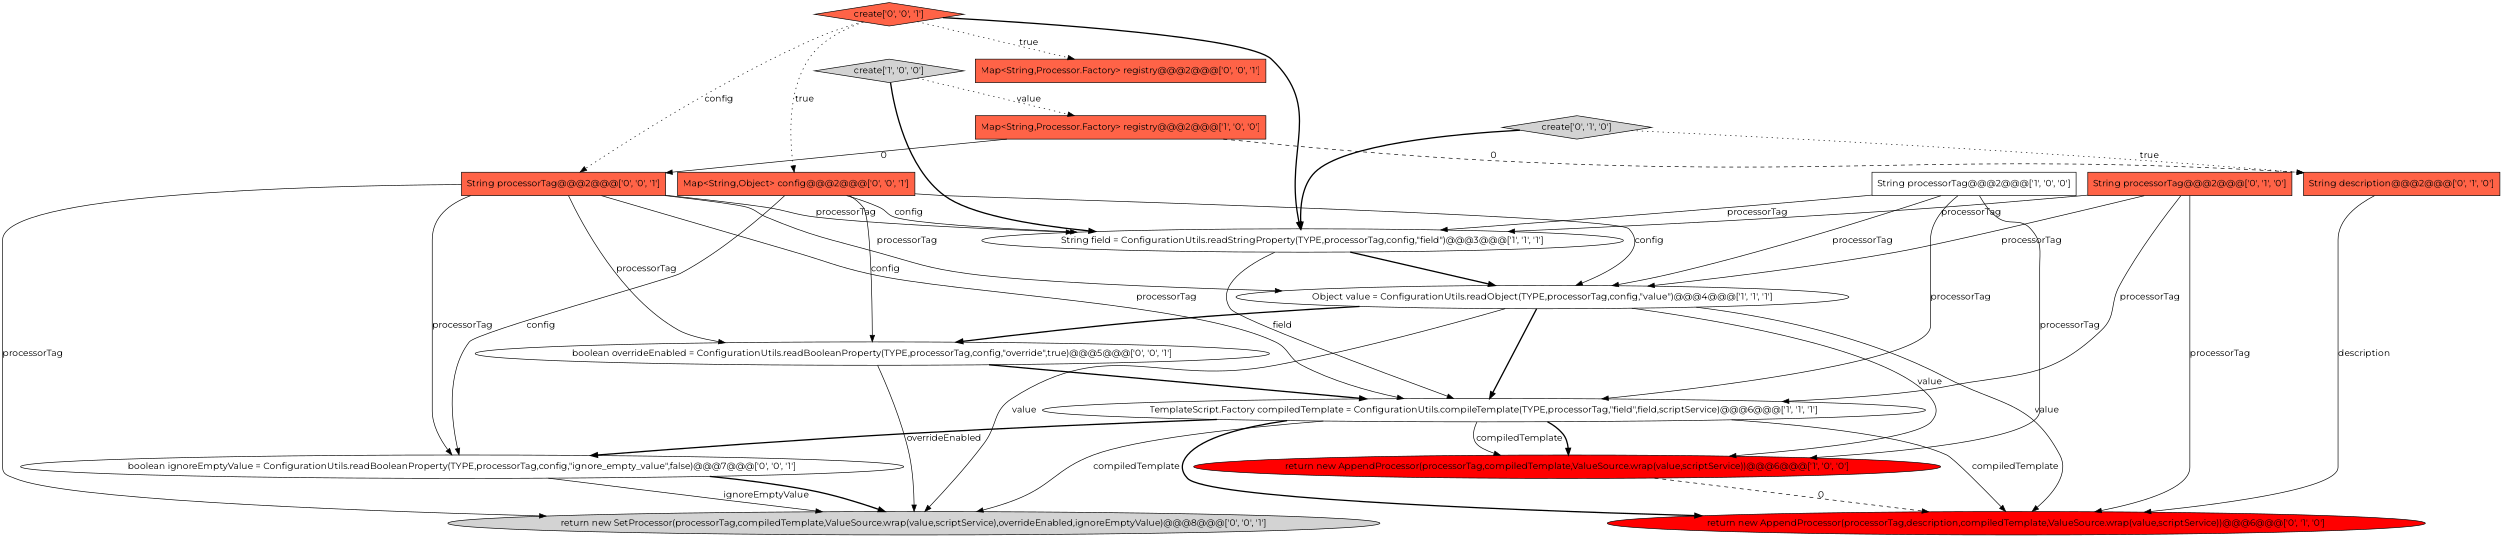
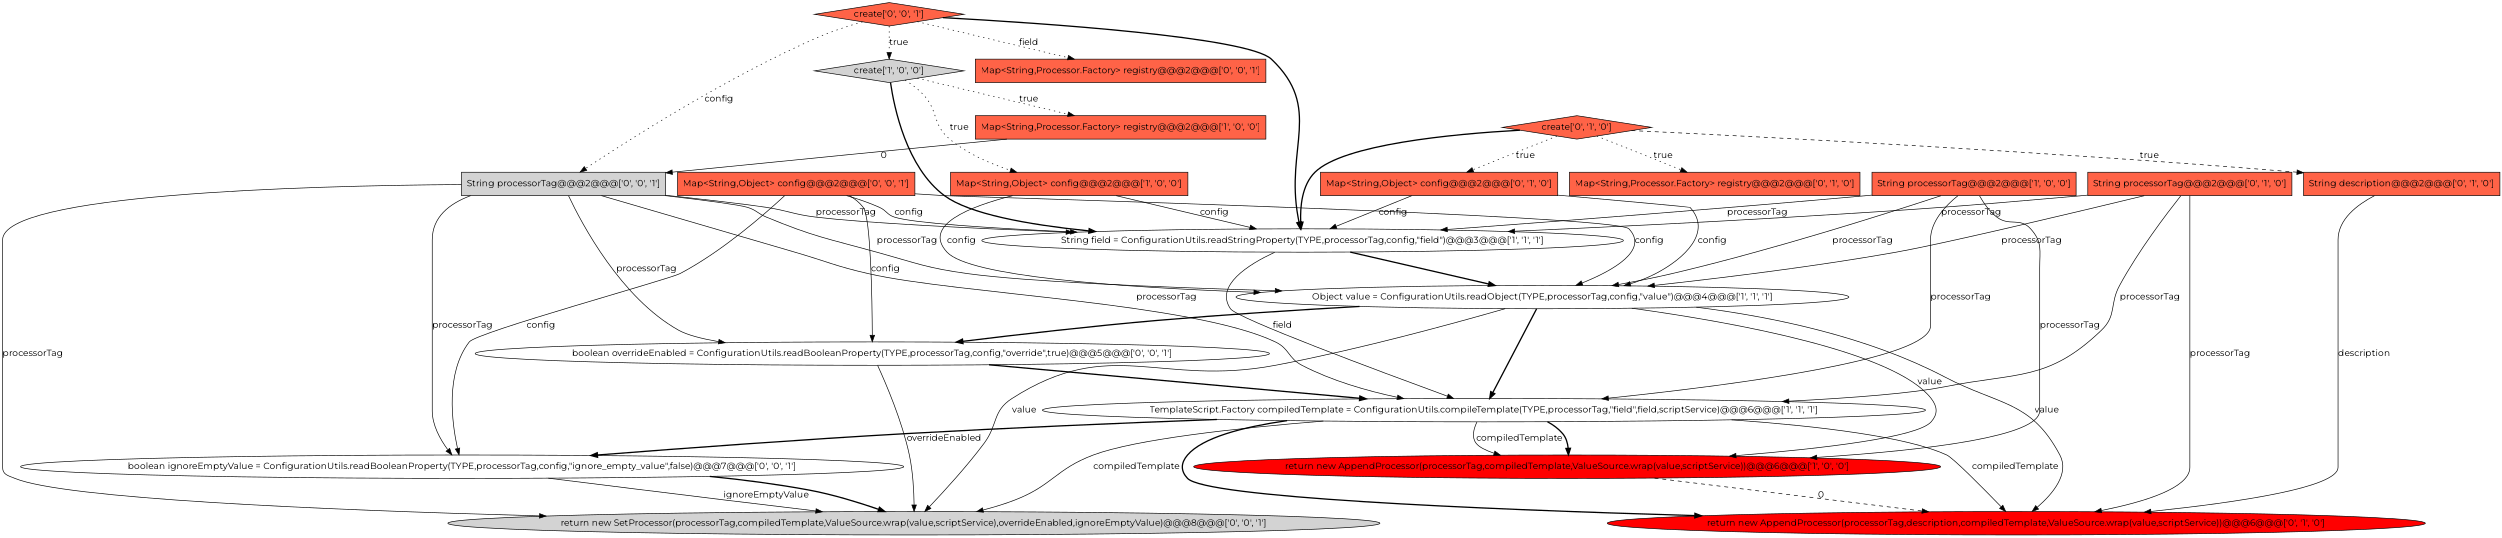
edge "create['0', '0', '1']" -> "Map<String,Processor.Factory> registry@@@2@@@['0', '0', '1']": label "true" -> "field"
edge "create['0', '0', '1']" -> "Map<String,Object> config@@@2@@@['0', '0', '1']": now "create['0', '0', '1']" -> "create['1', '0', '0']"
edge "create['1', '0', '0']" -> "Map<String,Processor.Factory> registry@@@2@@@['1', '0', '0']": label "value" -> "true"
node "create['0', '1', '0']": fillcolor lightgray -> tomato
edge "create['0', '1', '0']" -> "String description@@@2@@@['0', '1', '0']": style dotted -> dashed
edge "Map<String,Processor.Factory> registry@@@2@@@['1', '0', '0']" -> "String description@@@2@@@['0', '1', '0']": removed, label "0"
node "String processorTag@@@2@@@['0', '0', '1']": fillcolor tomato -> lightgray
node "Map<String,Object> config@@@2@@@['1', '0', '0']": added
node "Map<String,Object> config@@@2@@@['0', '1', '0']": added
node "Map<String,Processor.Factory> registry@@@2@@@['0', '1', '0']": added
node "String processorTag@@@2@@@['1', '0', '0']": fillcolor white -> tomato
